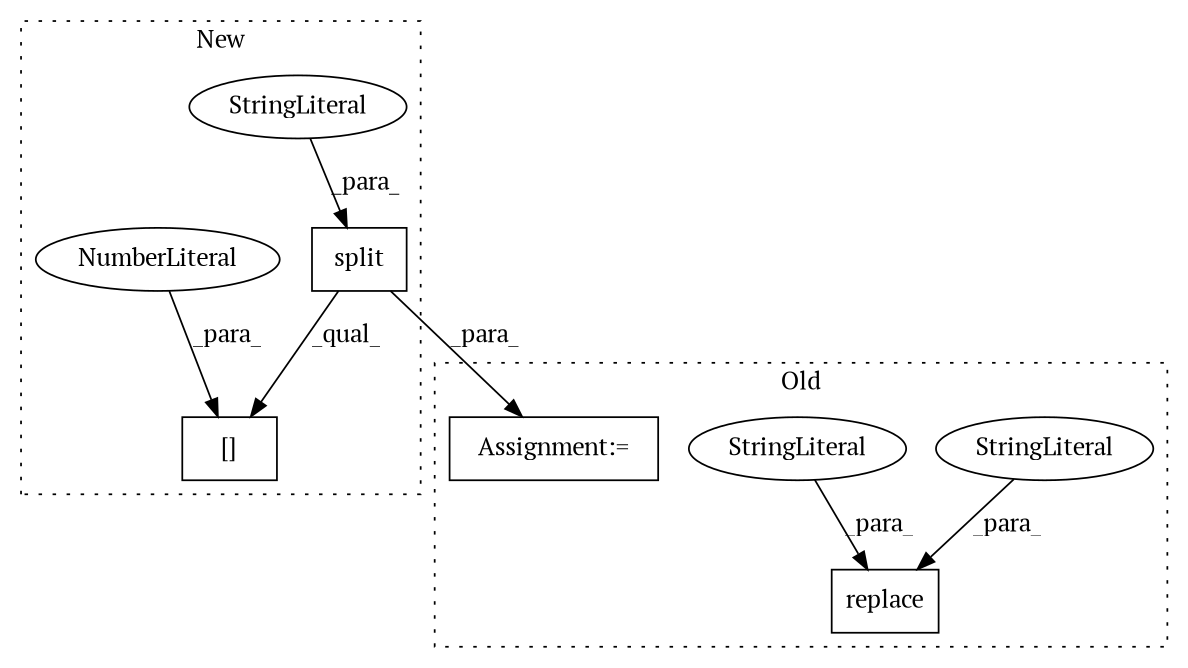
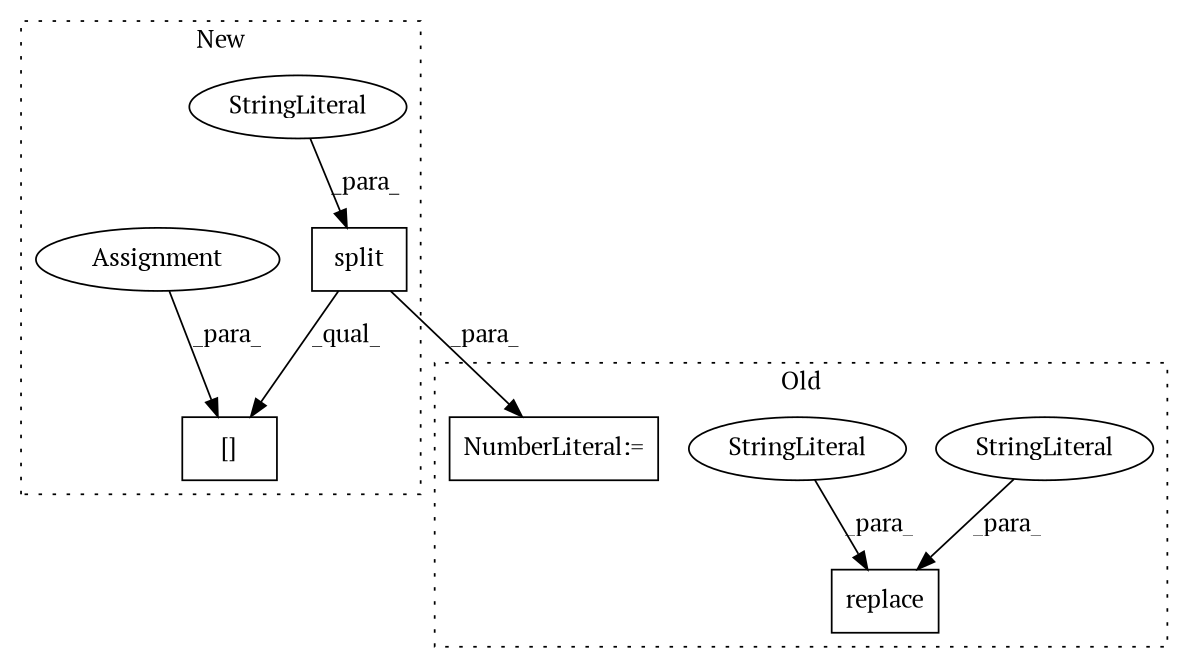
node "NumberLiteral": label "NumberLiteral" -> "Assignment"
node "Assignment:=": label "Assignment:=" -> "NumberLiteral:="
